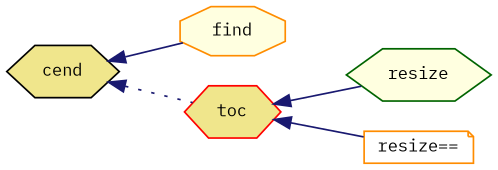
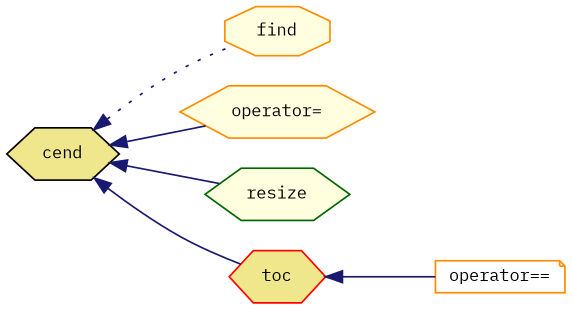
edge "find" -> "cend": style solid -> dotted
edge "resize" -> "toc": now "resize" -> "cend"
edge "toc" -> "cend": style dotted -> solid
node "operator=": added
node "resize==": label "resize==" -> "operator=="
